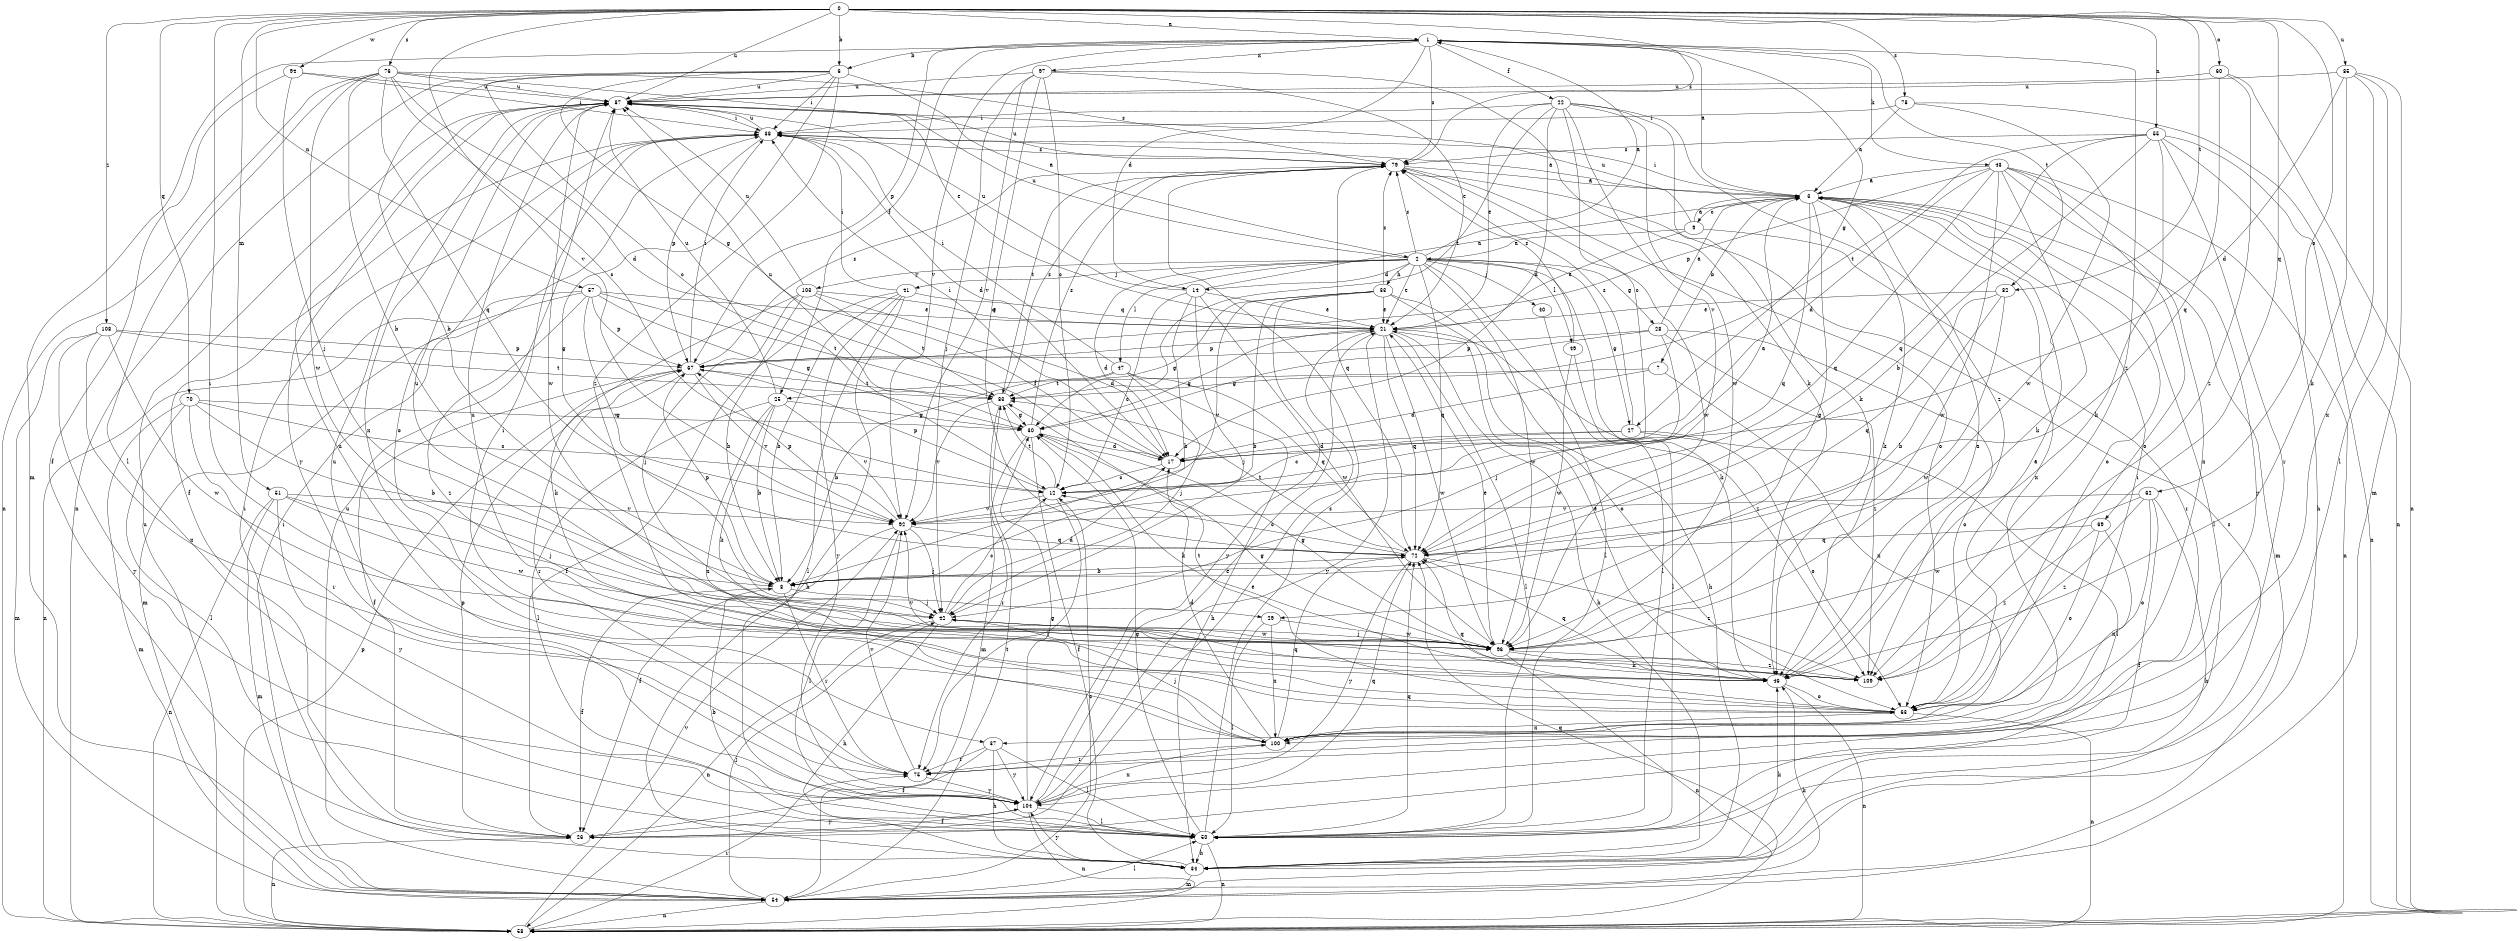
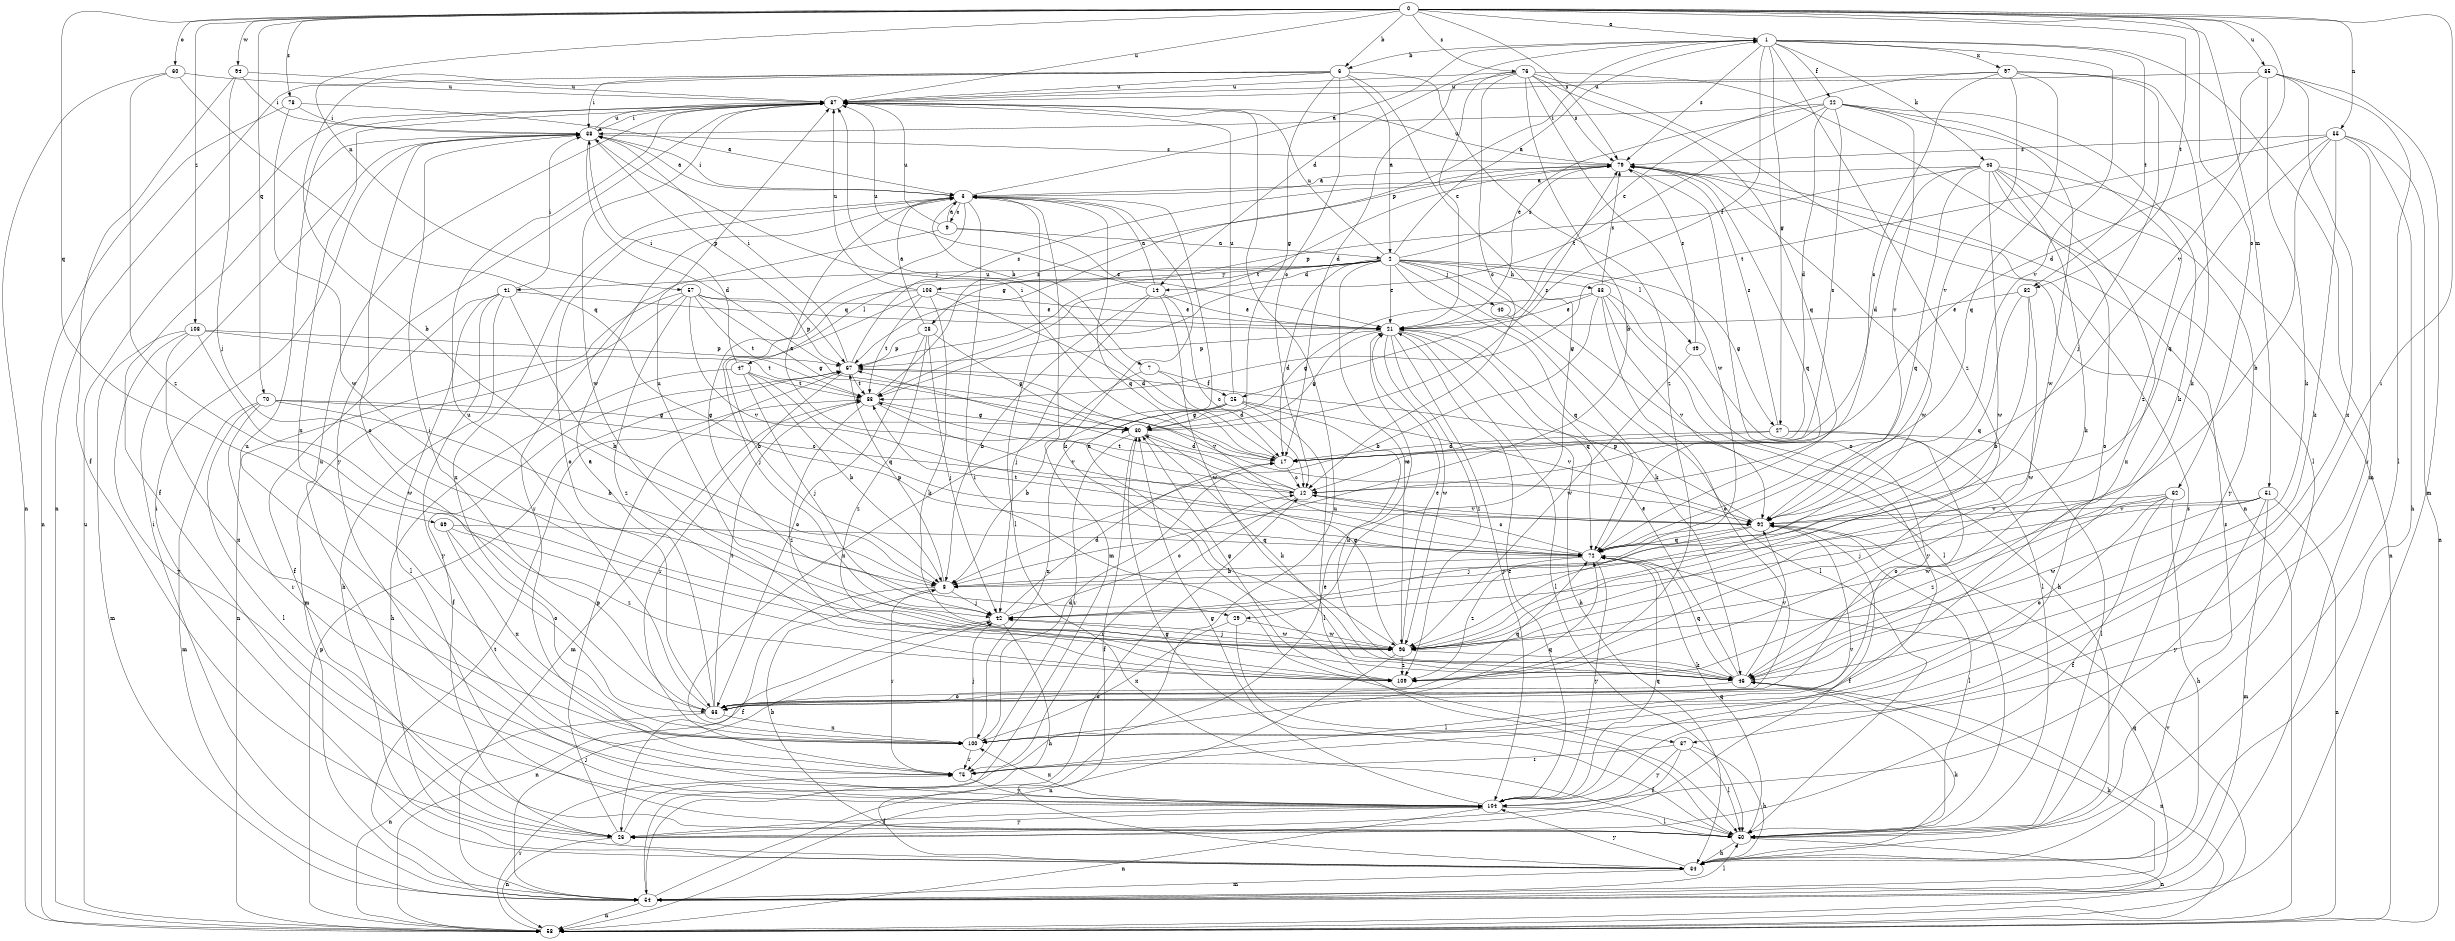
edge "83" -> "109": added, label "z"
